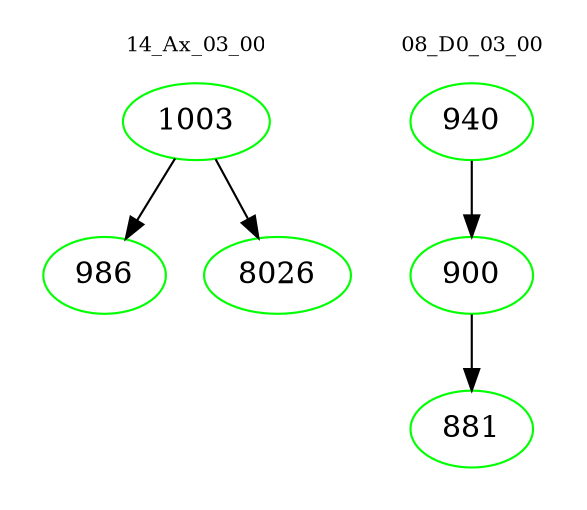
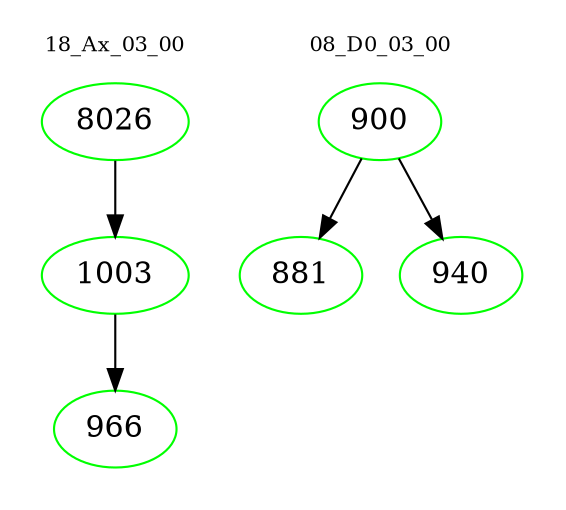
cluster "14_Ax_03_00": label "14_Ax_03_00" -> "18_Ax_03_00"
edge "940" -> "900": reversed
edge "1003" -> "8026": reversed
node "986": label "986" -> "966"
